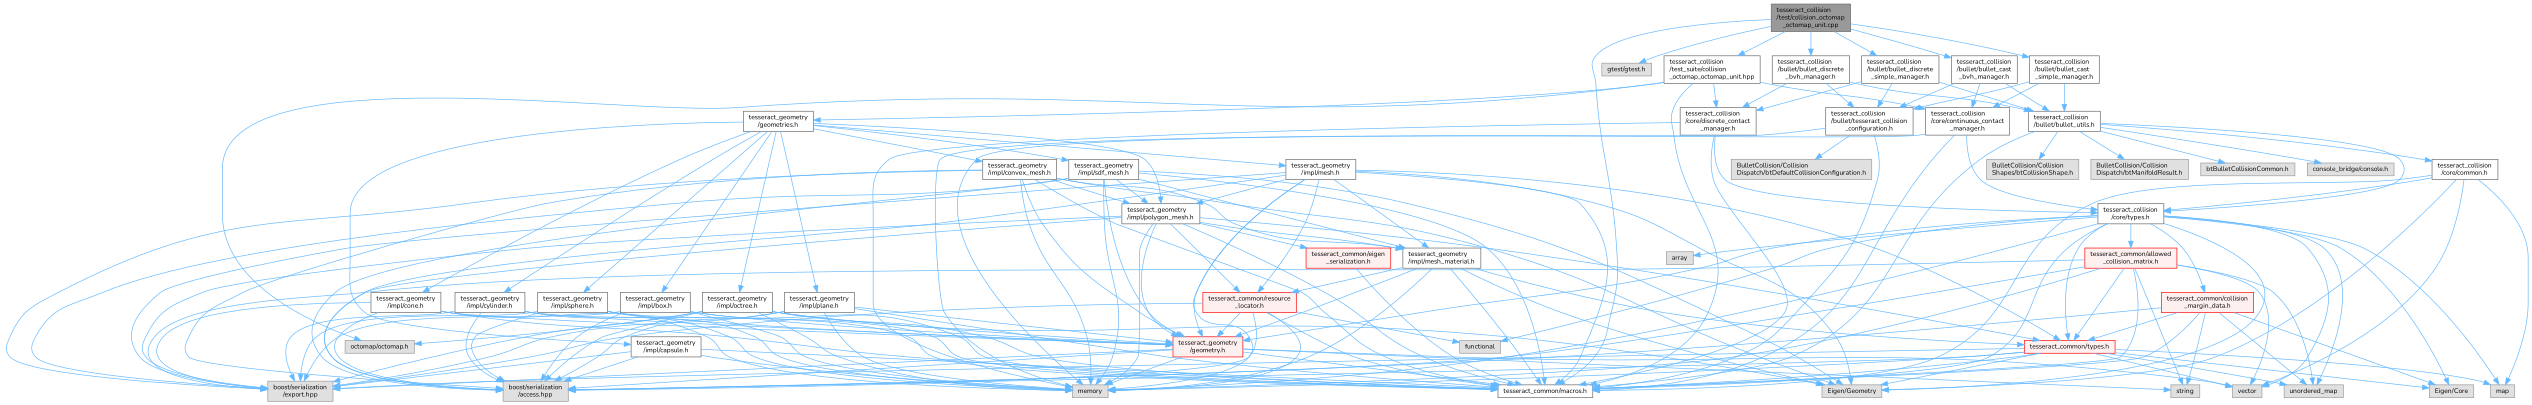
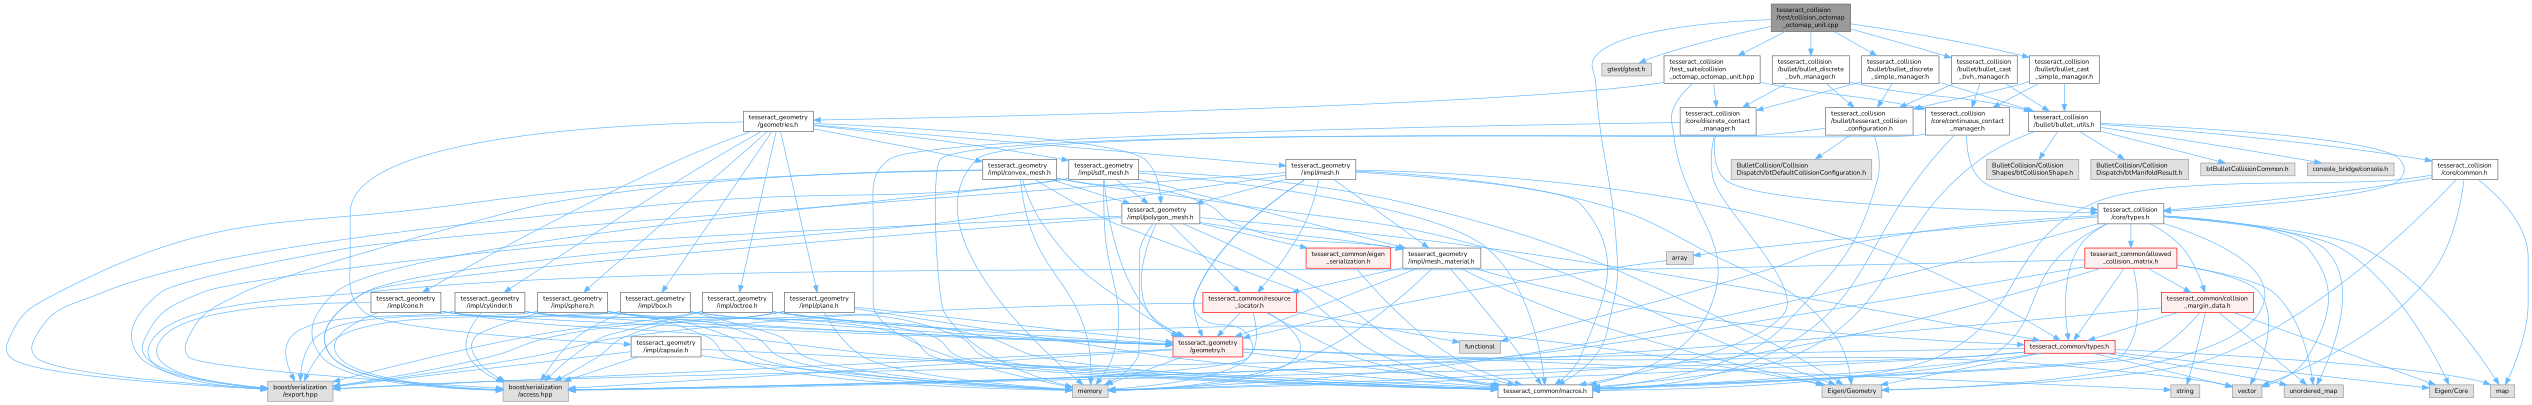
edge "tesseract_collision /core/types.h" -> "tesseract_geometry /geometry.h": now "array" -> "tesseract_geometry /geometry.h"
edge "tesseract_common/allowed _collision_matrix.h" -> "string": now "tesseract_common/allowed _collision_matrix.h" -> "tesseract_common/collision _margin_data.h"
node "octomap/octomap.h": removed
edge "tesseract_geometry /impl/octree.h" -> "memory": removed
